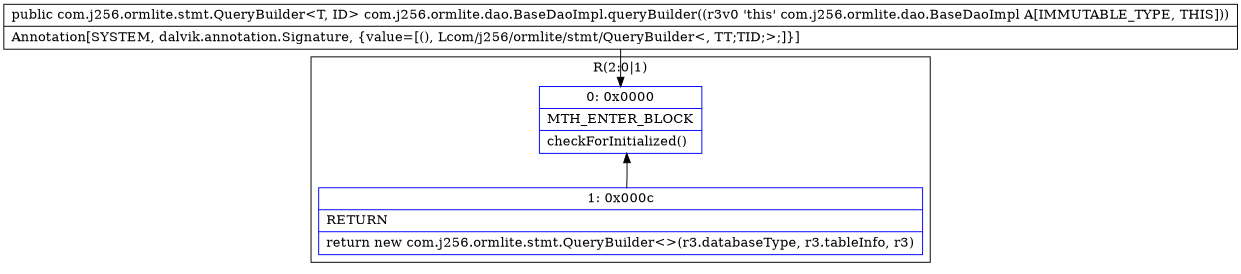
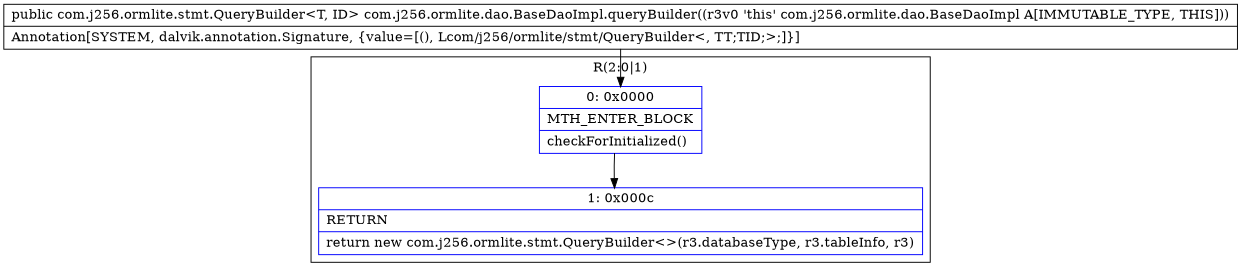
edge "1: 0x000c" -> "0: 0x0000": reversed
